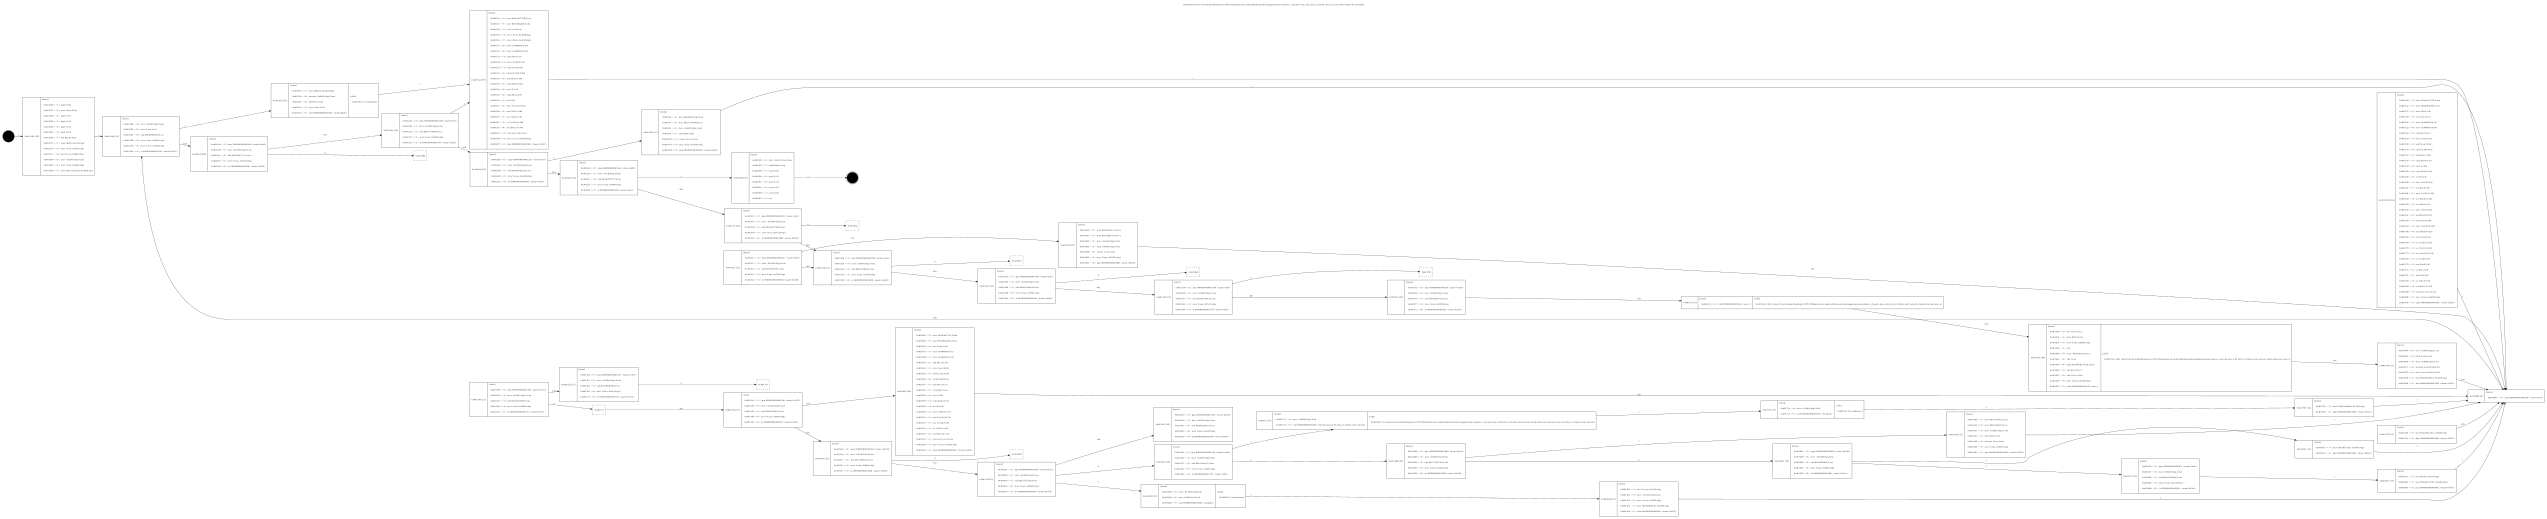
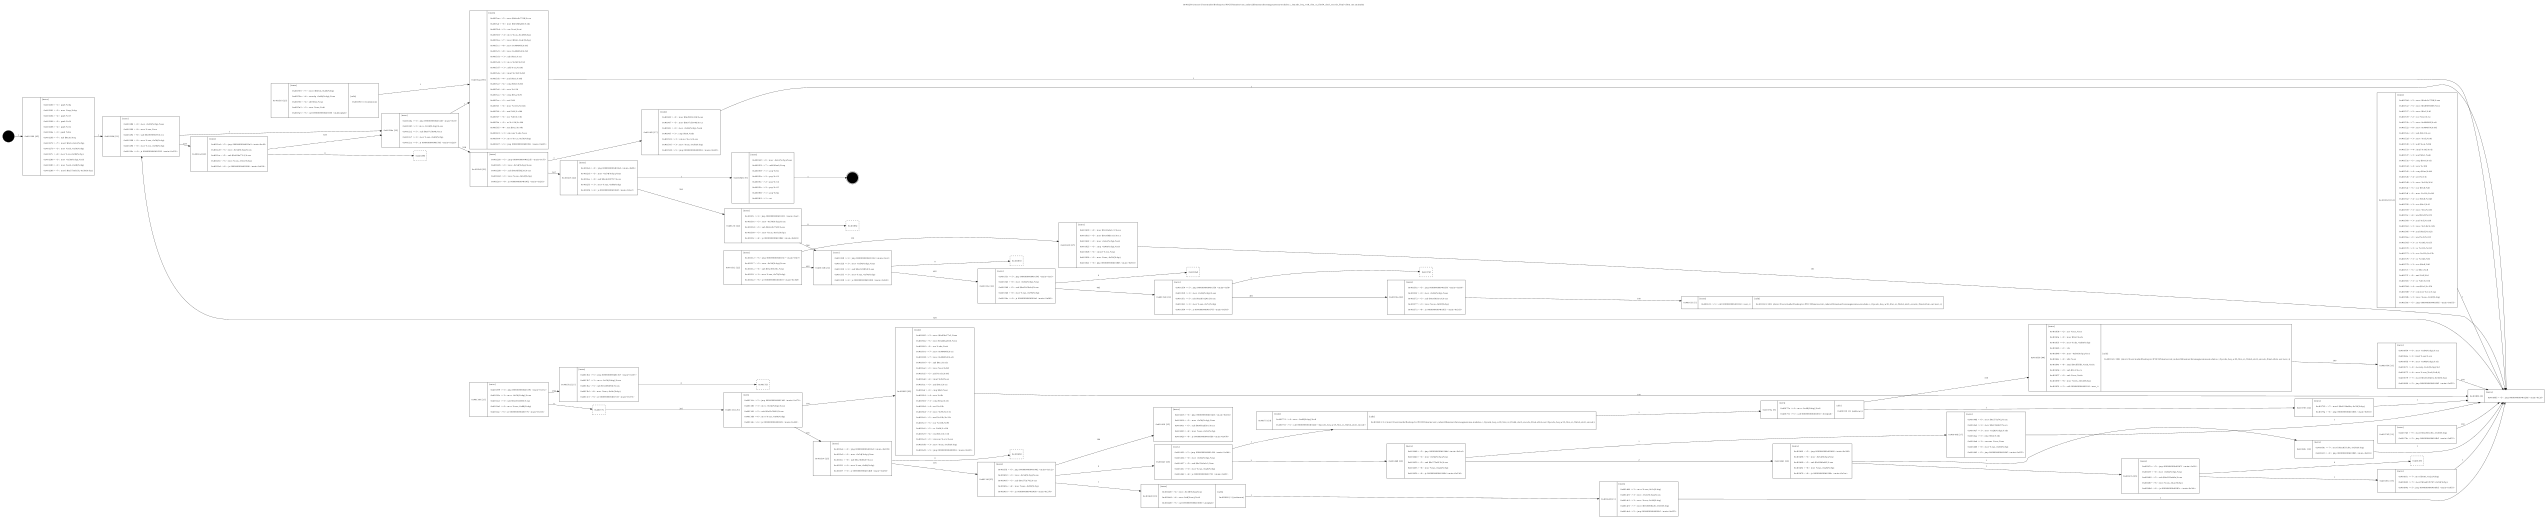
edge "0x40128d [23]" -> "0x401593 [23]": now "0x40128d [23]" -> "0x4012ba [22]"
edge "0x401633 [5]" -> "0x401638 [44]": now "0x40175a [9]" -> "0x401638 [44]"
node "0x401493": added
